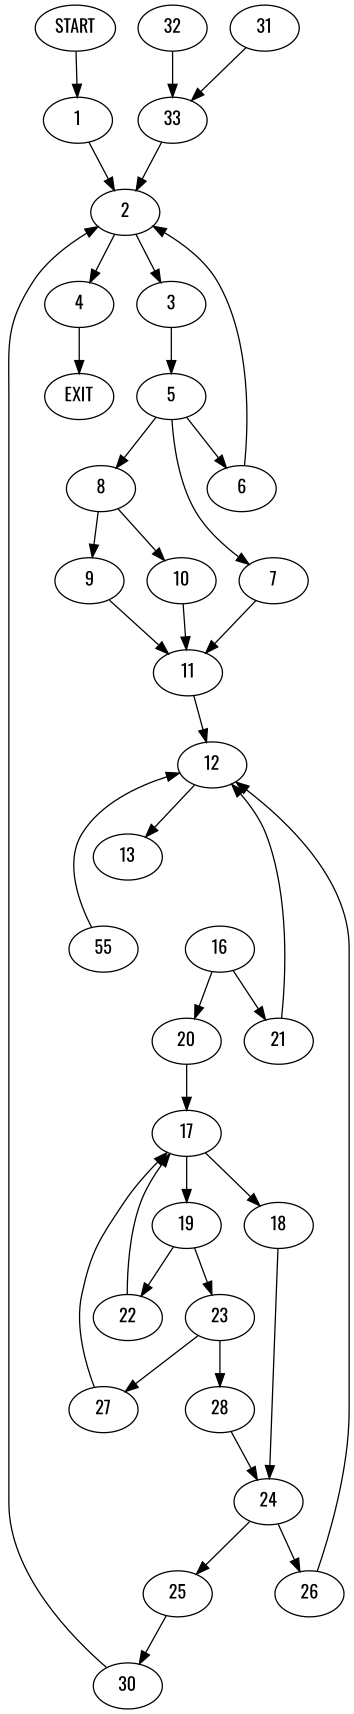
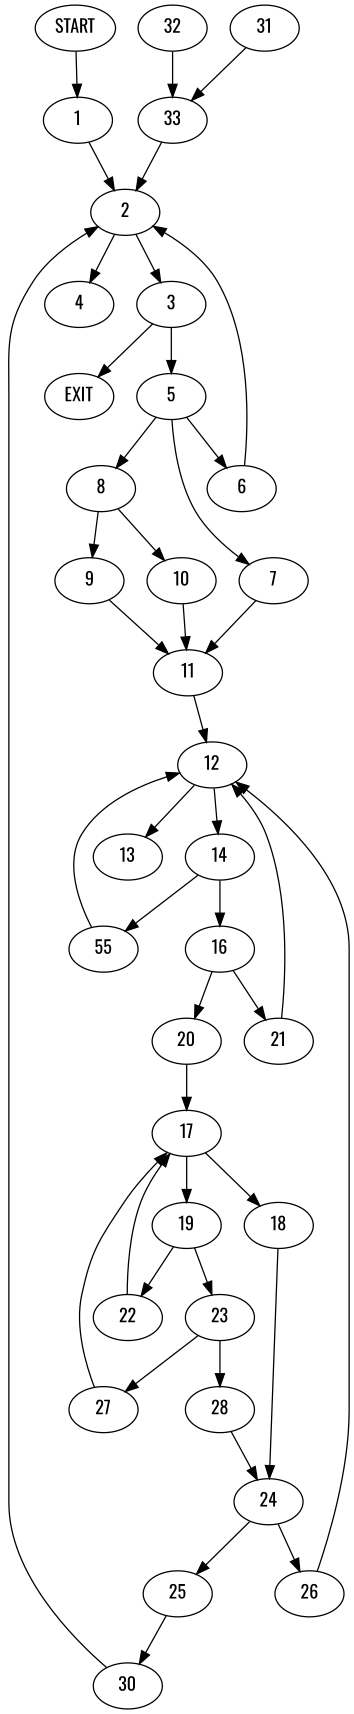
edge "4" -> "EXIT": now "3" -> "EXIT"
node "14": added
